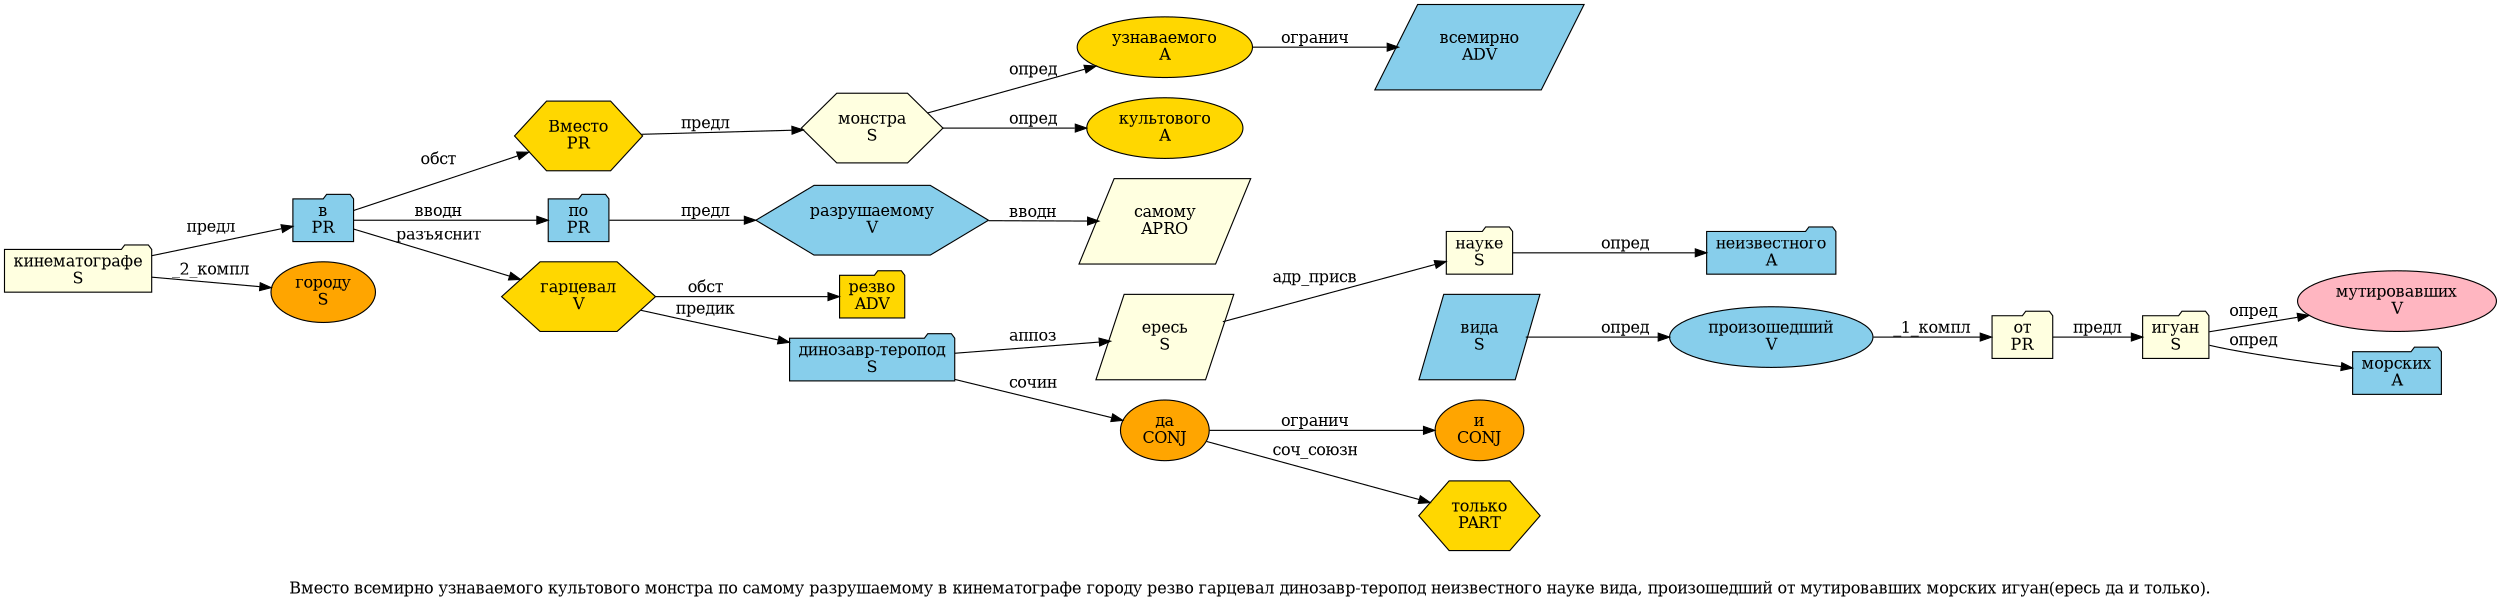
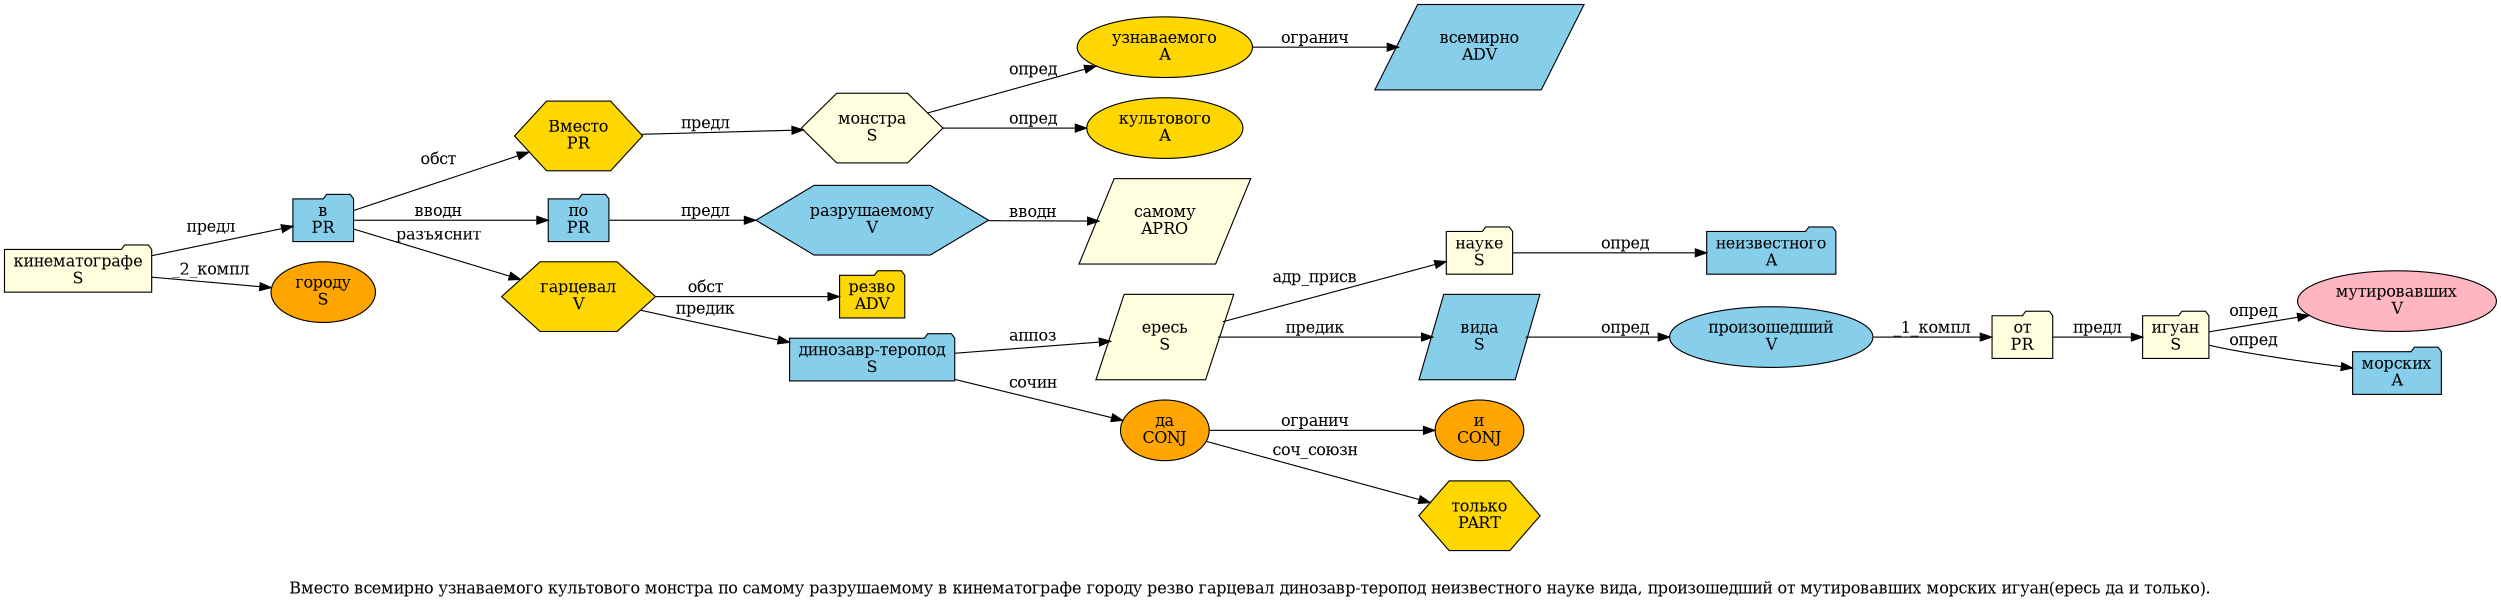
edge "ересь S" -> "вида S": added, label "предик"
